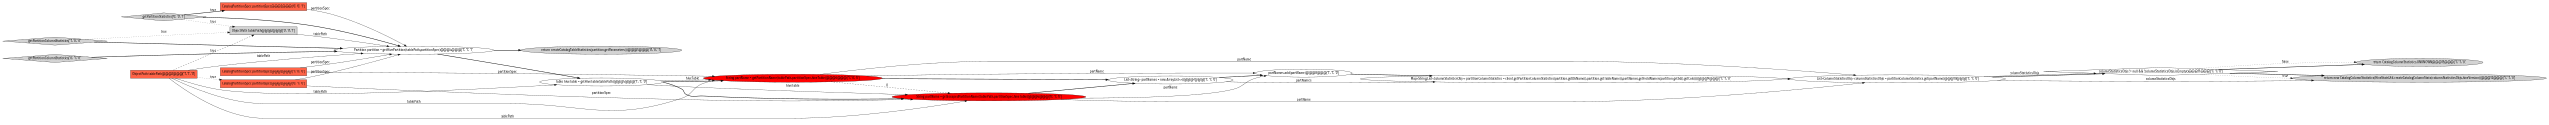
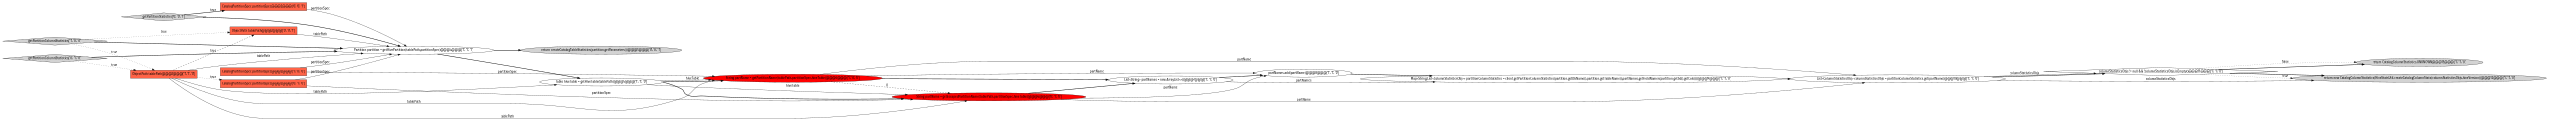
edge "getPartitionStatistics['0', '0', '1']" -> "ObjectPath tablePath@@@2@@@['0', '0', '1']": removed, label "true"
node "ObjectPath tablePath@@@2@@@['0', '0', '1']": fillcolor lightgray -> tomato
edge "getPartitionColumnStatistics['1', '0', '0']" -> "ObjectPath tablePath@@@2@@@['1', '1', '0']": added, label "true"
edge "getPartitionColumnStatistics['0', '1', '0']" -> "ObjectPath tablePath@@@2@@@['1', '1', '0']": added, label "true"
